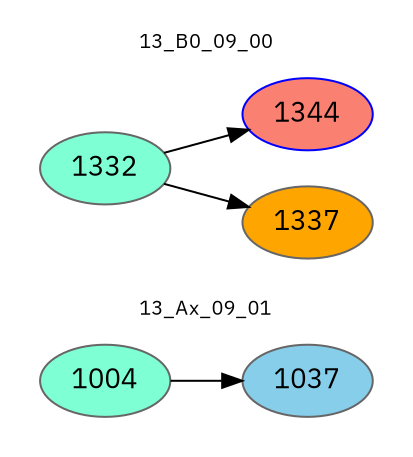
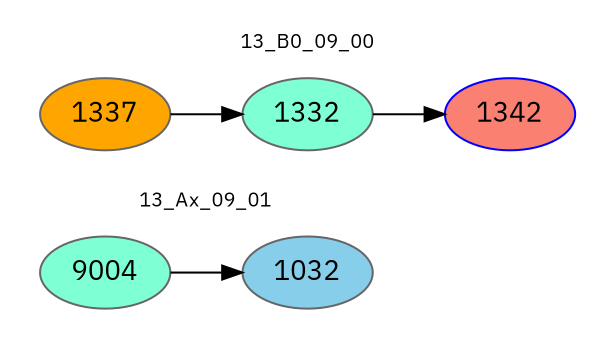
node "1344": label "1344" -> "1342"
edge "1332" -> "1337": reversed
node "1004": label "1004" -> "9004"
node "1037": label "1037" -> "1032"
